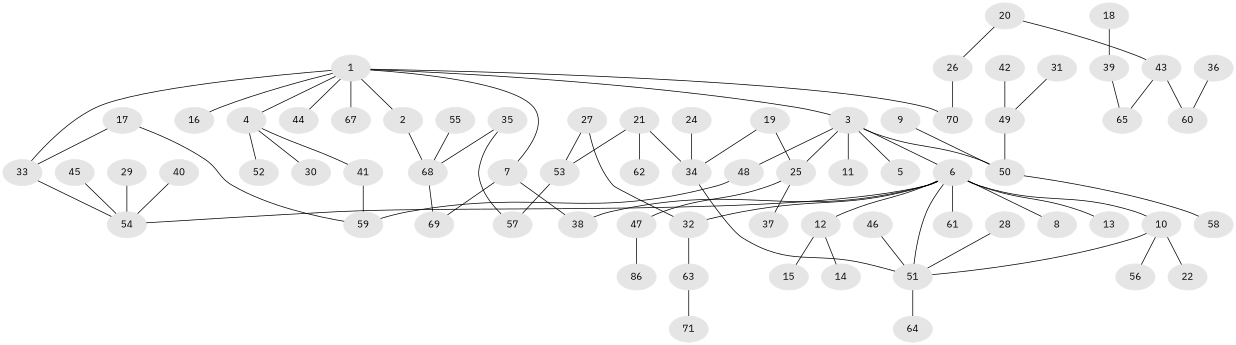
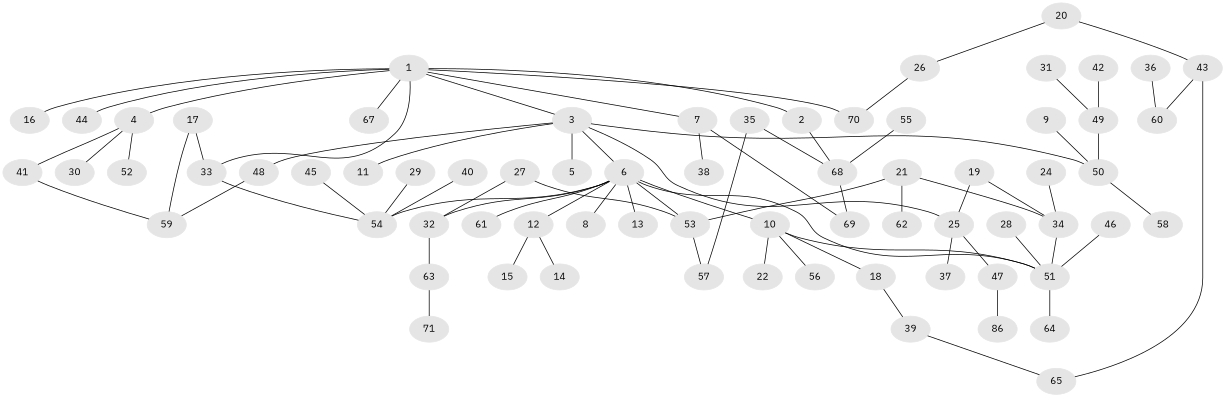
edge "6" -- "38": now "6" -- "53"
edge "10" -- "18": added
